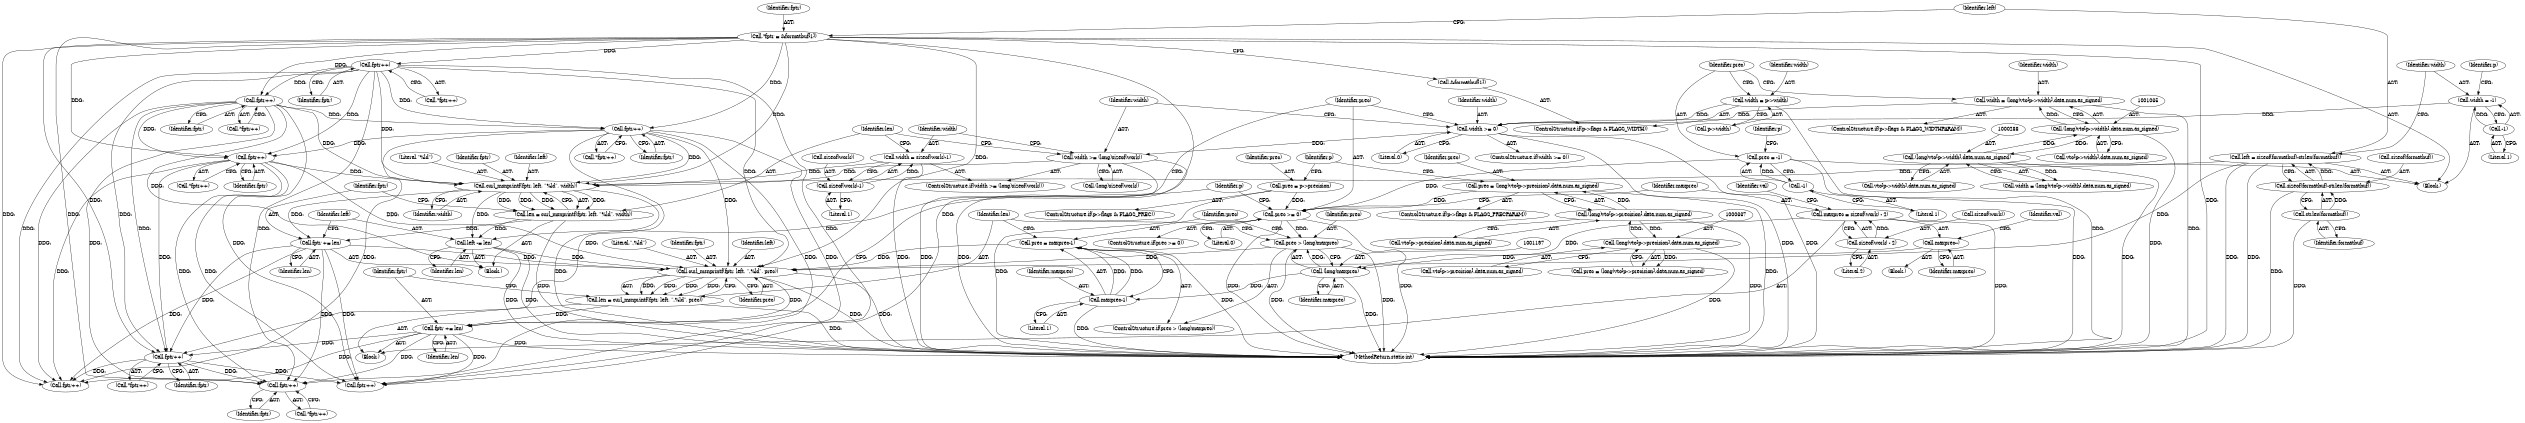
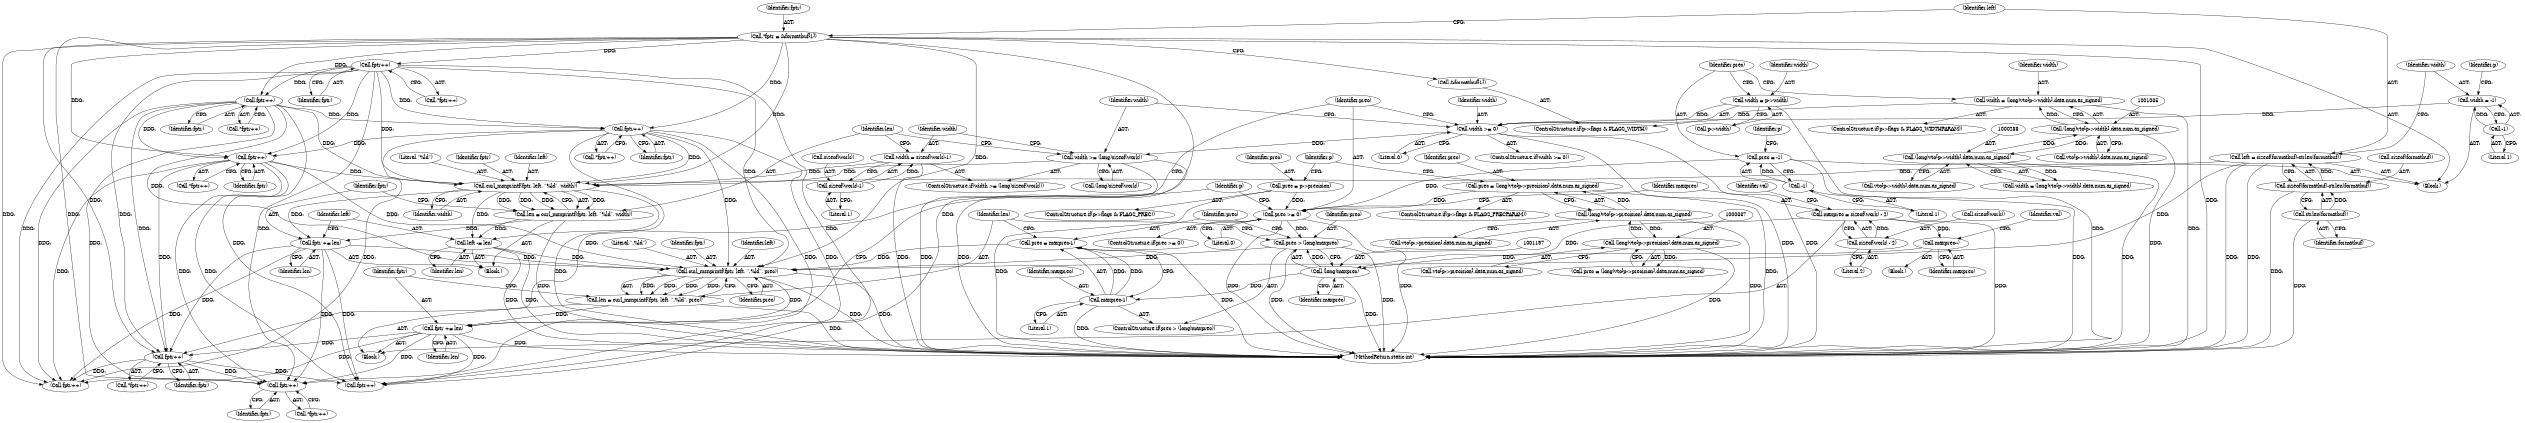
edge "(Call,maxprec = sizeof(work) - 2)" -> "(Call,maxprec--)": label "AST: " -> "DDG: "
edge "(Call,prec = maxprec-1)" -> "(ControlStructure,if(prec > (long)maxprec))": now "(Call,maxprec-1)" -> "(ControlStructure,if(prec > (long)maxprec))"
